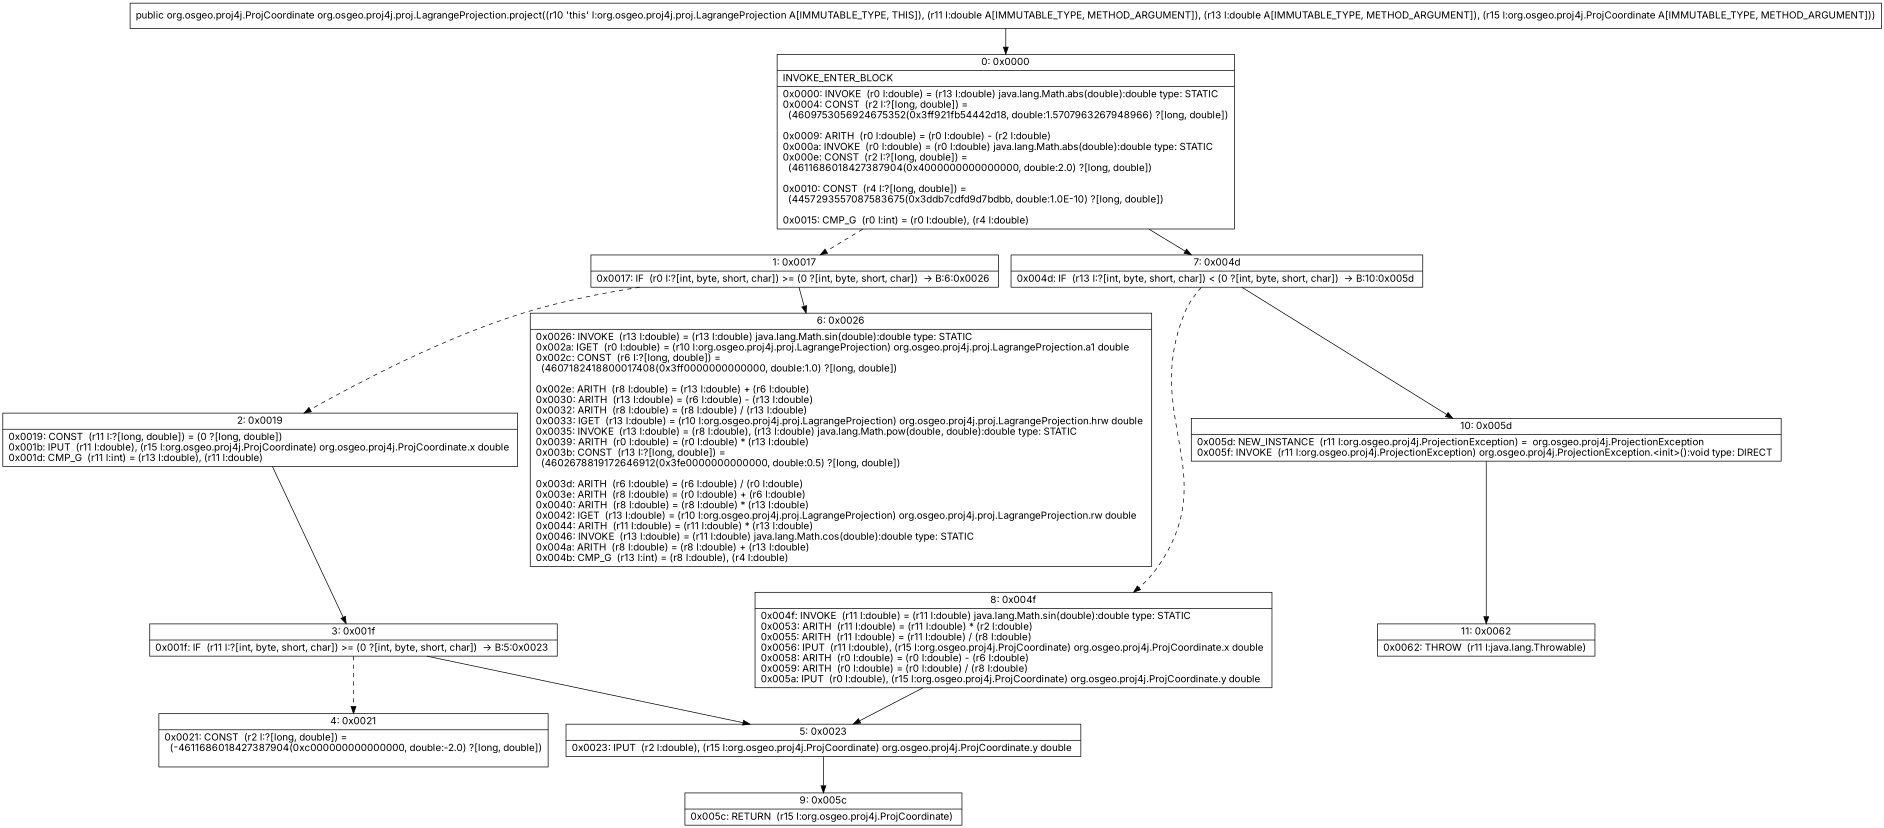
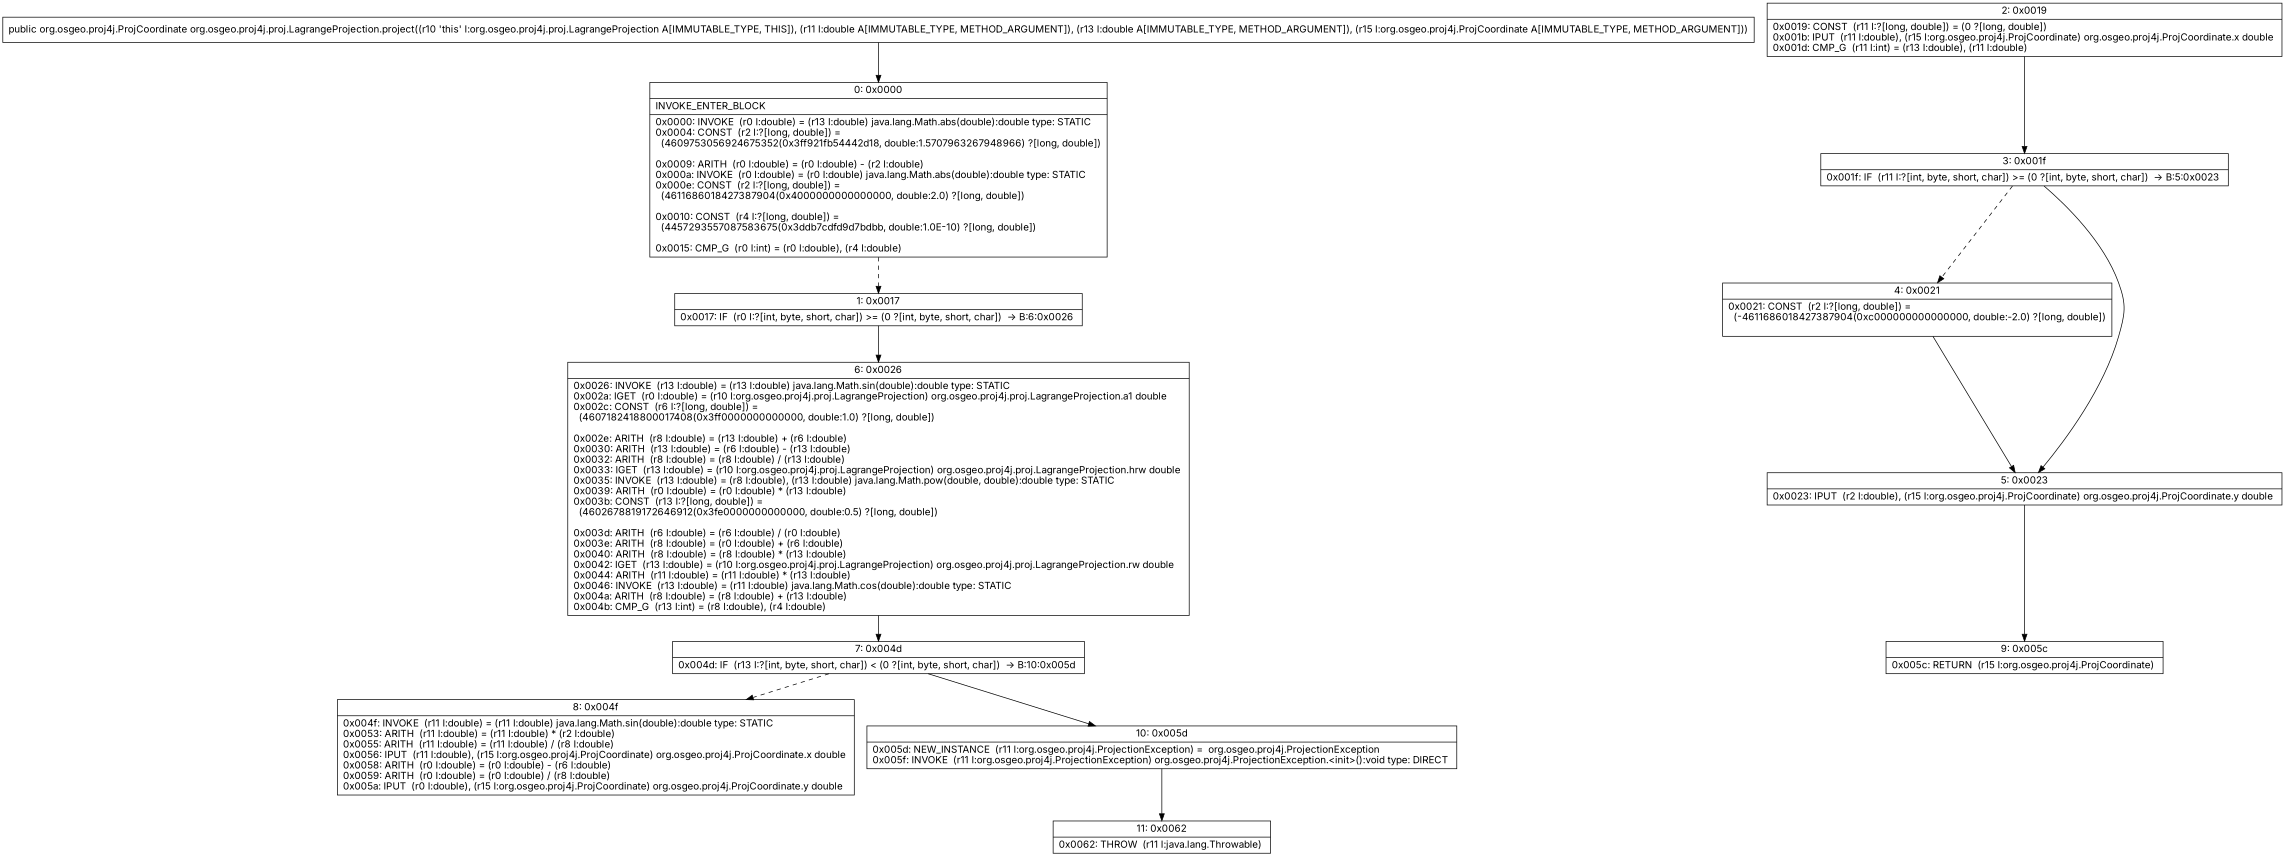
edge "0: 0x0000" -> "7: 0x004d": now "6: 0x0026" -> "7: 0x004d"
edge "1: 0x0017" -> "2: 0x0019": removed
edge "8: 0x004f" -> "5: 0x0023": now "4: 0x0021" -> "5: 0x0023"
